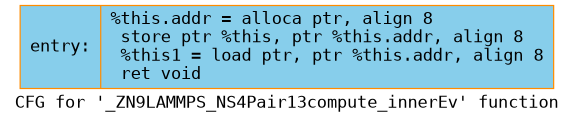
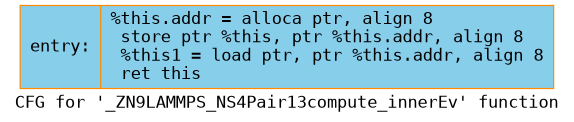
node "entry:": text "ret void" -> "ret this"
